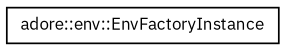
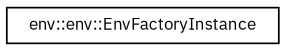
node "adore::env::EnvFactoryInstance": label "adore::env::EnvFactoryInstance" -> "env::env::EnvFactoryInstance"
